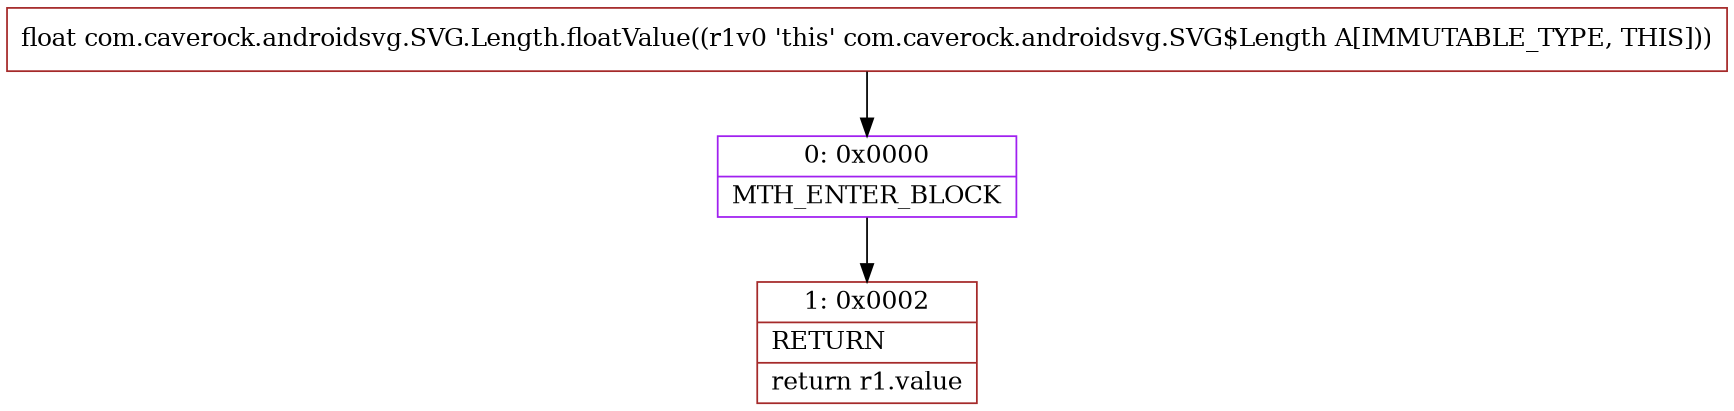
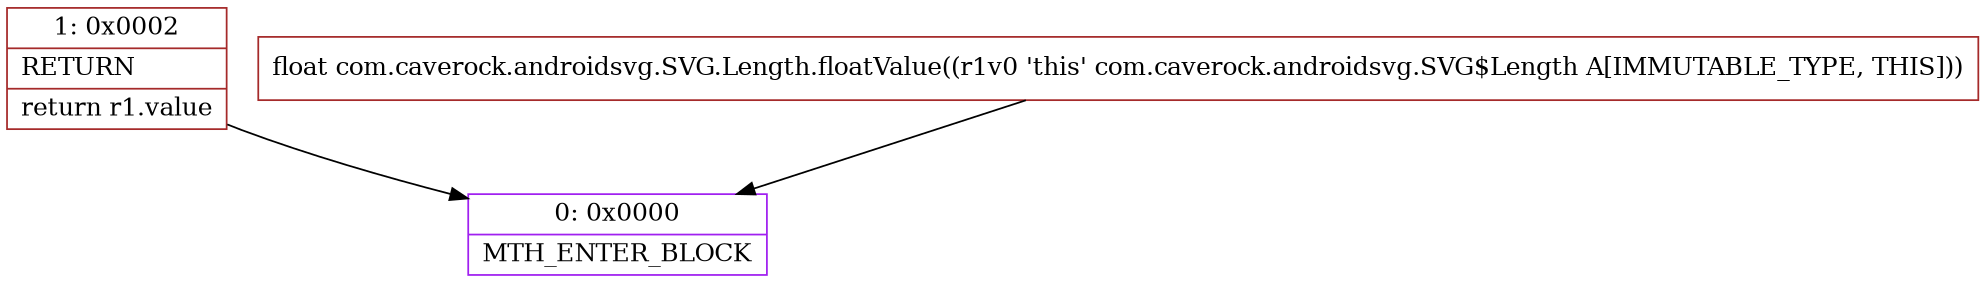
edge "0: 0x0000" -> "1: 0x0002": reversed
